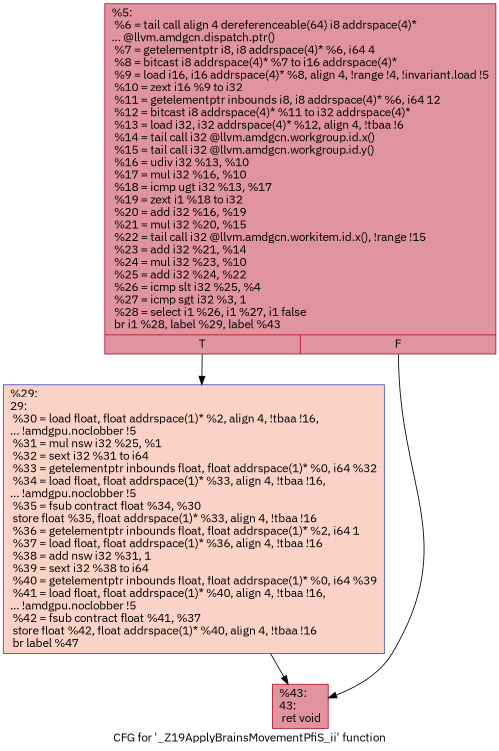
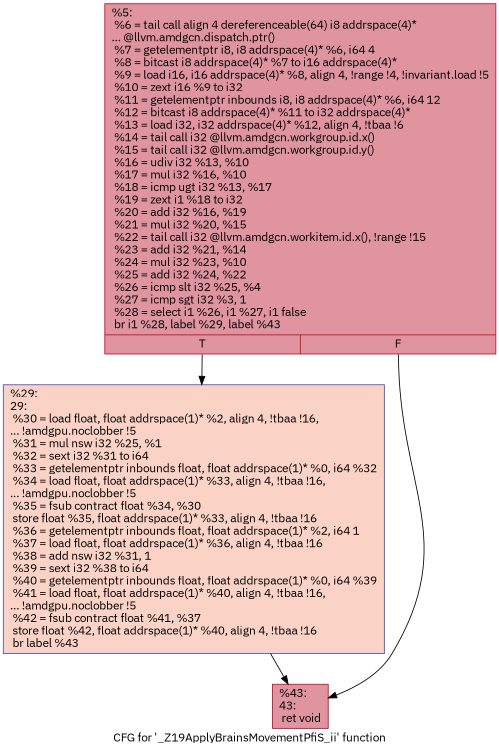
node "%29:": text "br label %47" -> "br label %43"
